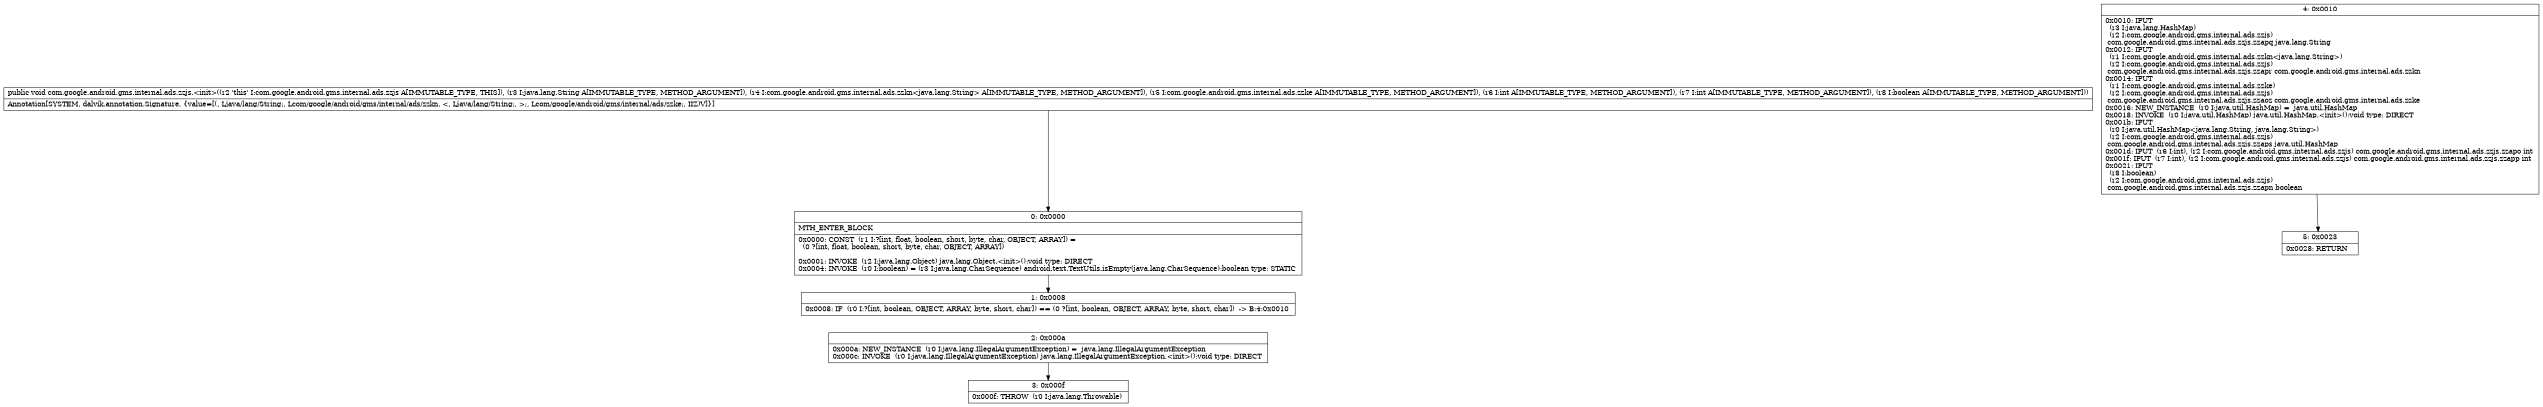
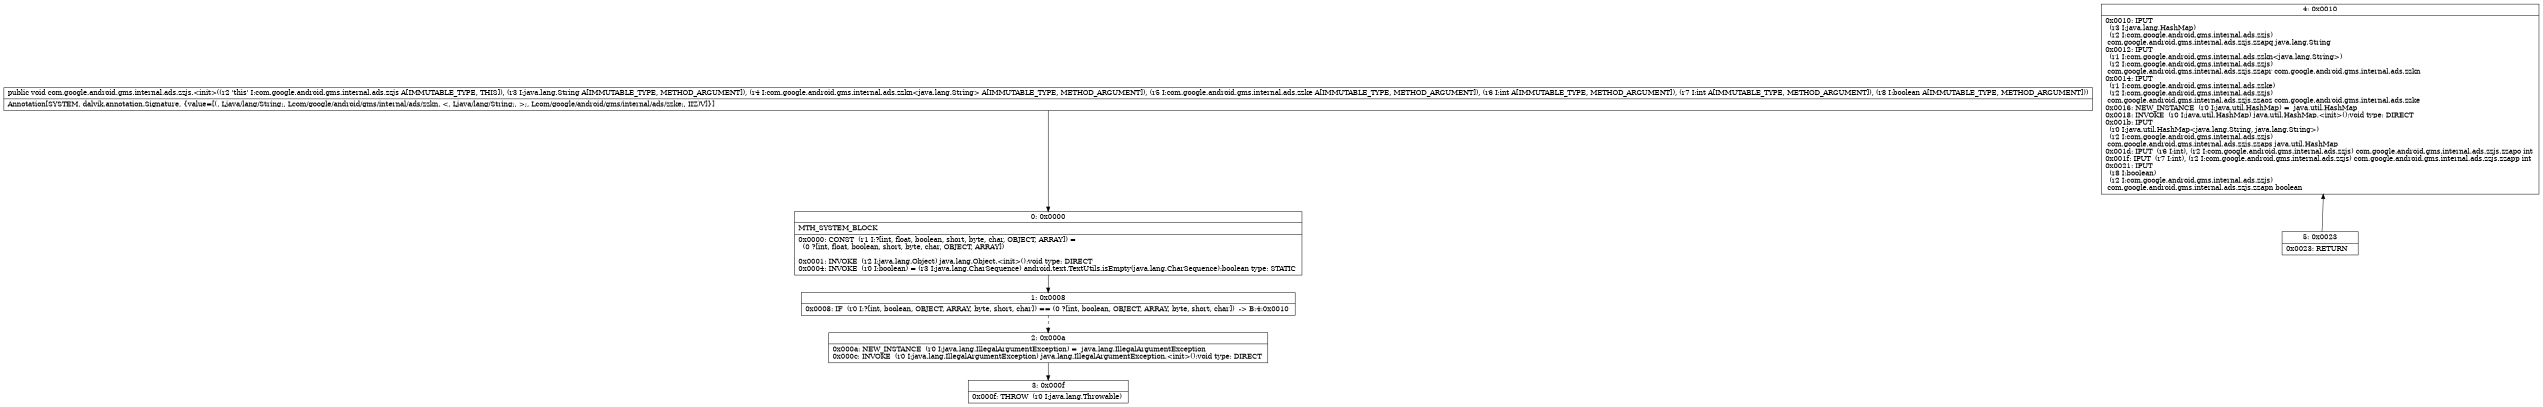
edge "4: 0x0010" -> "5: 0x0023": reversed
node "0: 0x0000": text "MTH_ENTER_BLOCK" -> "MTH_SYSTEM_BLOCK"
node "5: 0x0023": text "0x0028: RETURN" -> "0x0023: RETURN"
edge "1: 0x0008" -> "2: 0x000a": added
